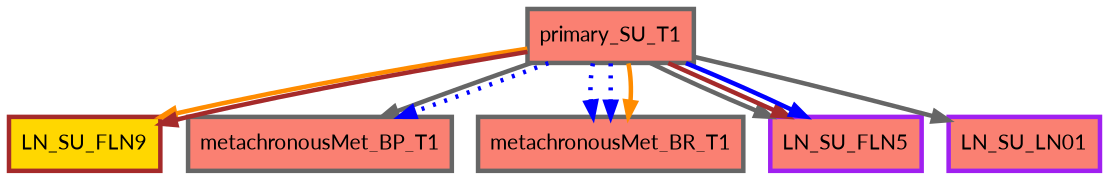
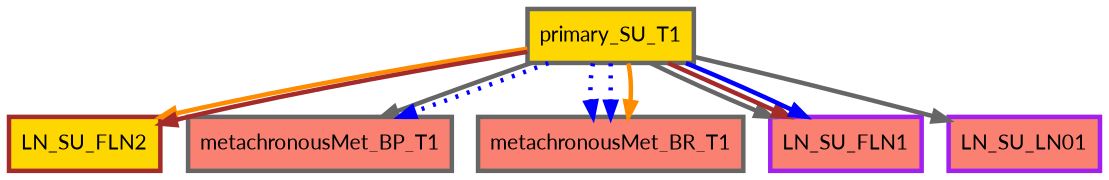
node "primary_SU_T1": fillcolor salmon -> gold
node "LN_SU_FLN9": label "LN_SU_FLN9" -> "LN_SU_FLN2"
node "LN_SU_FLN5": label "LN_SU_FLN5" -> "LN_SU_FLN1"
